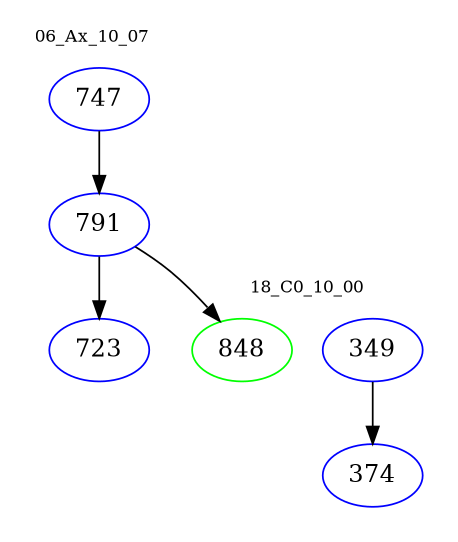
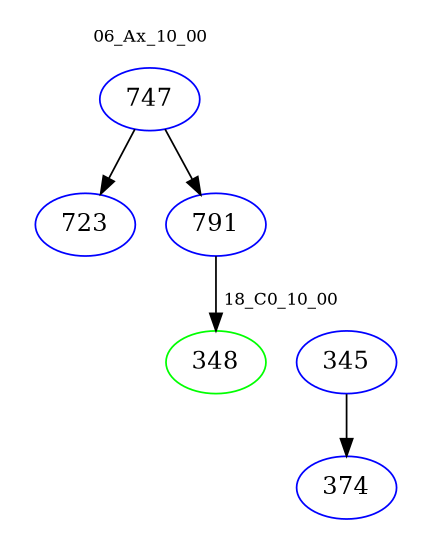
cluster "06_Ax_10_07": label "06_Ax_10_07" -> "06_Ax_10_00"
edge "791" -> "723": now "747" -> "723"
node "848": label "848" -> "348"
node "349": label "349" -> "345"
